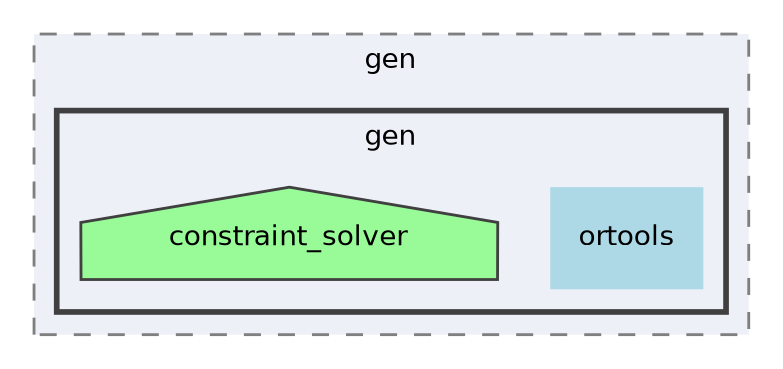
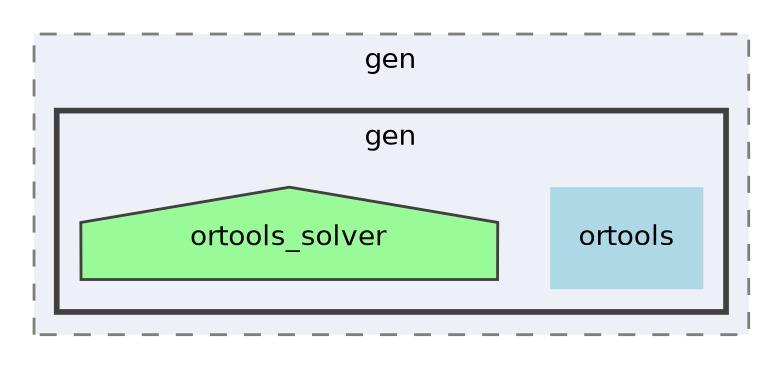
node "constraint_solver": label "constraint_solver" -> "ortools_solver"
